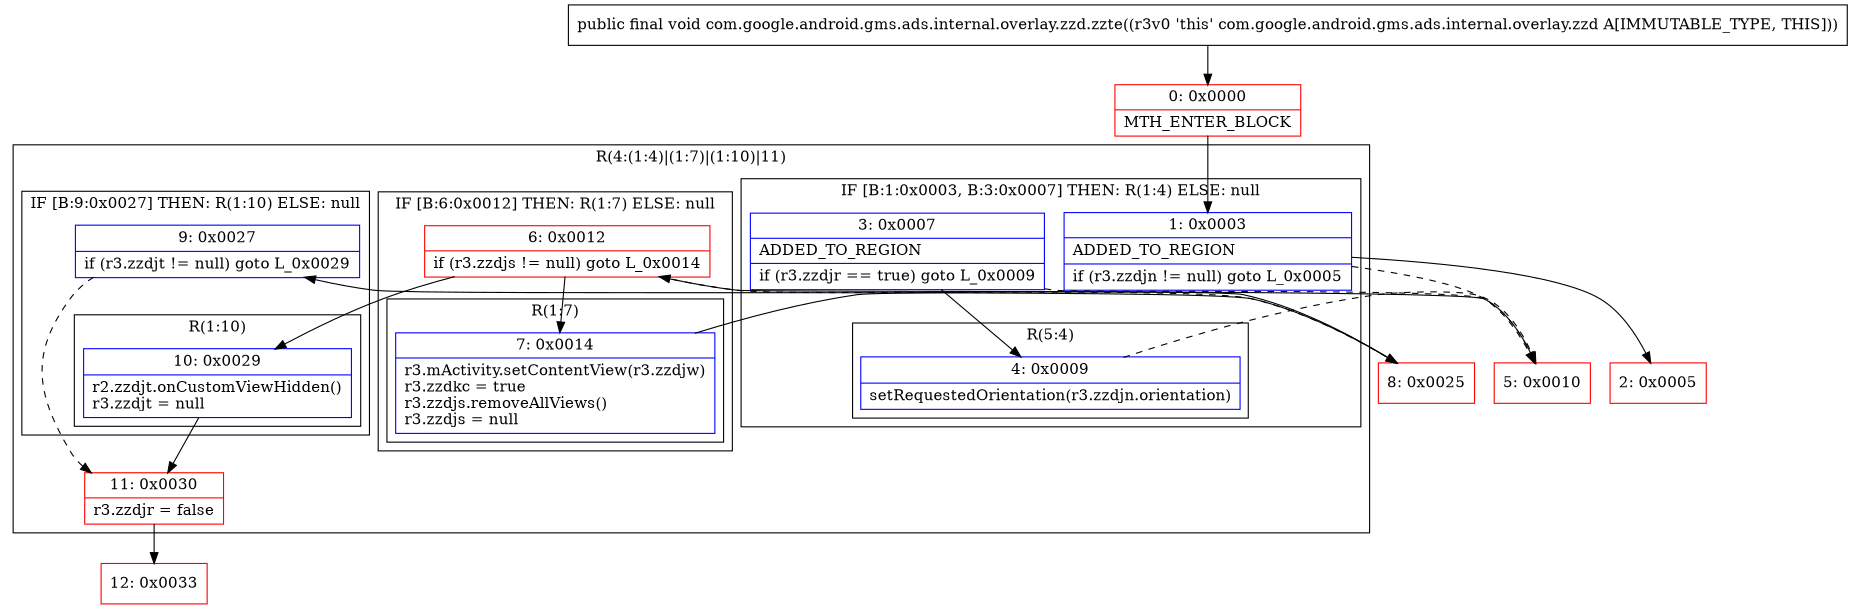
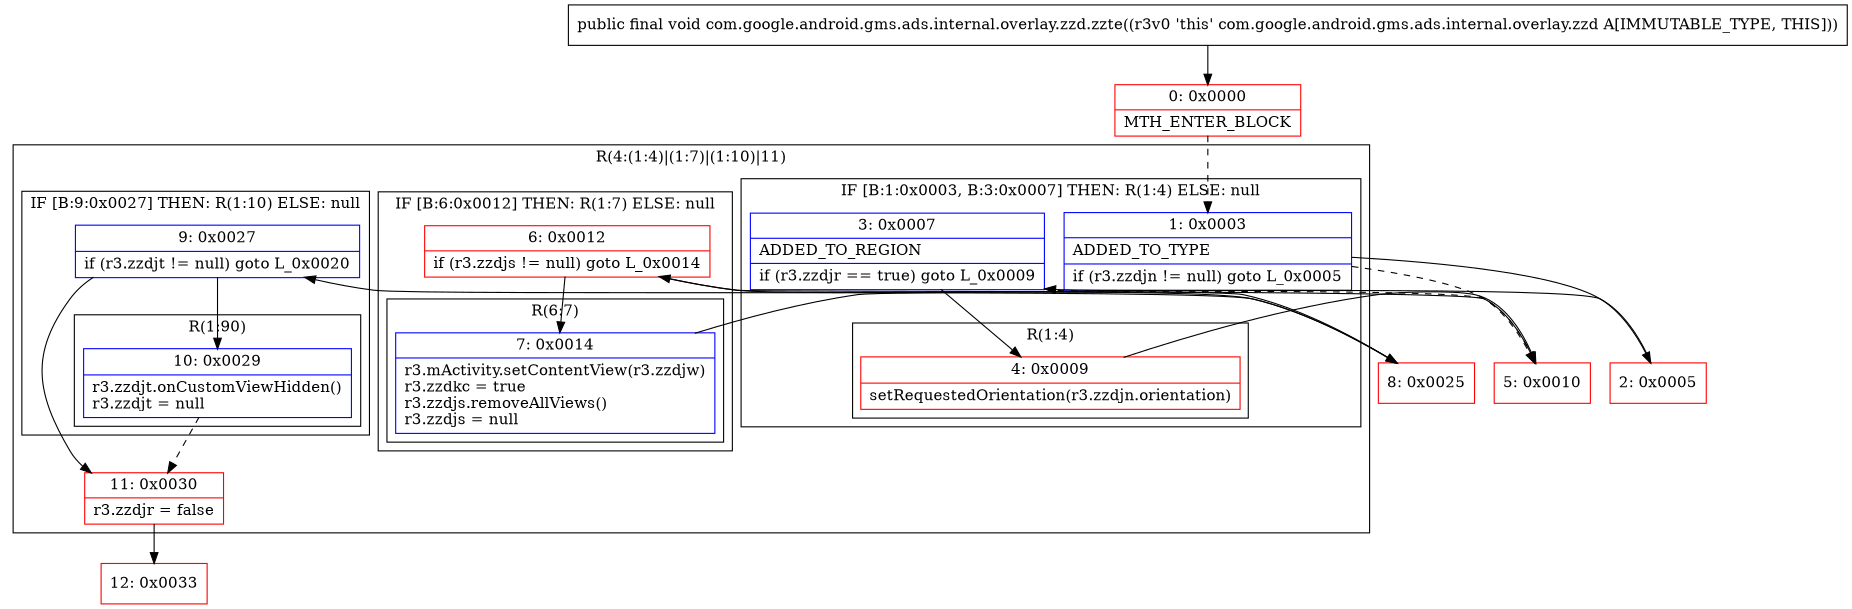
edge "0: 0x0000" -> "1: 0x0003": style solid -> dashed
node "1: 0x0003": text "ADDED_TO_REGION" -> "ADDED_TO_TYPE"
node "9: 0x0027": text "if (r3.zzdjt != null) goto L_0x0029" -> "if (r3.zzdjt != null) goto L_0x0020"
edge "6: 0x0012" -> "8: 0x0025": style dashed -> solid
edge "2: 0x0005" -> "3: 0x0007": added
edge "4: 0x0009" -> "5: 0x0010": style dashed -> solid
cluster "R(1:7)": label "R(1:7)" -> "R(6:7)"
edge "6: 0x0012" -> "10: 0x0029": now "9: 0x0027" -> "10: 0x0029"
cluster "R(1:10)": label "R(1:10)" -> "R(1:90)"
cluster "R(5:4)": label "R(5:4)" -> "R(1:4)"
edge "9: 0x0027" -> "11: 0x0030": style dashed -> solid
node "4: 0x0009": color blue -> red
node "10: 0x0029": text "r2.zzdjt.onCustomViewHidden()" -> "r3.zzdjt.onCustomViewHidden()"
edge "10: 0x0029" -> "11: 0x0030": style solid -> dashed
